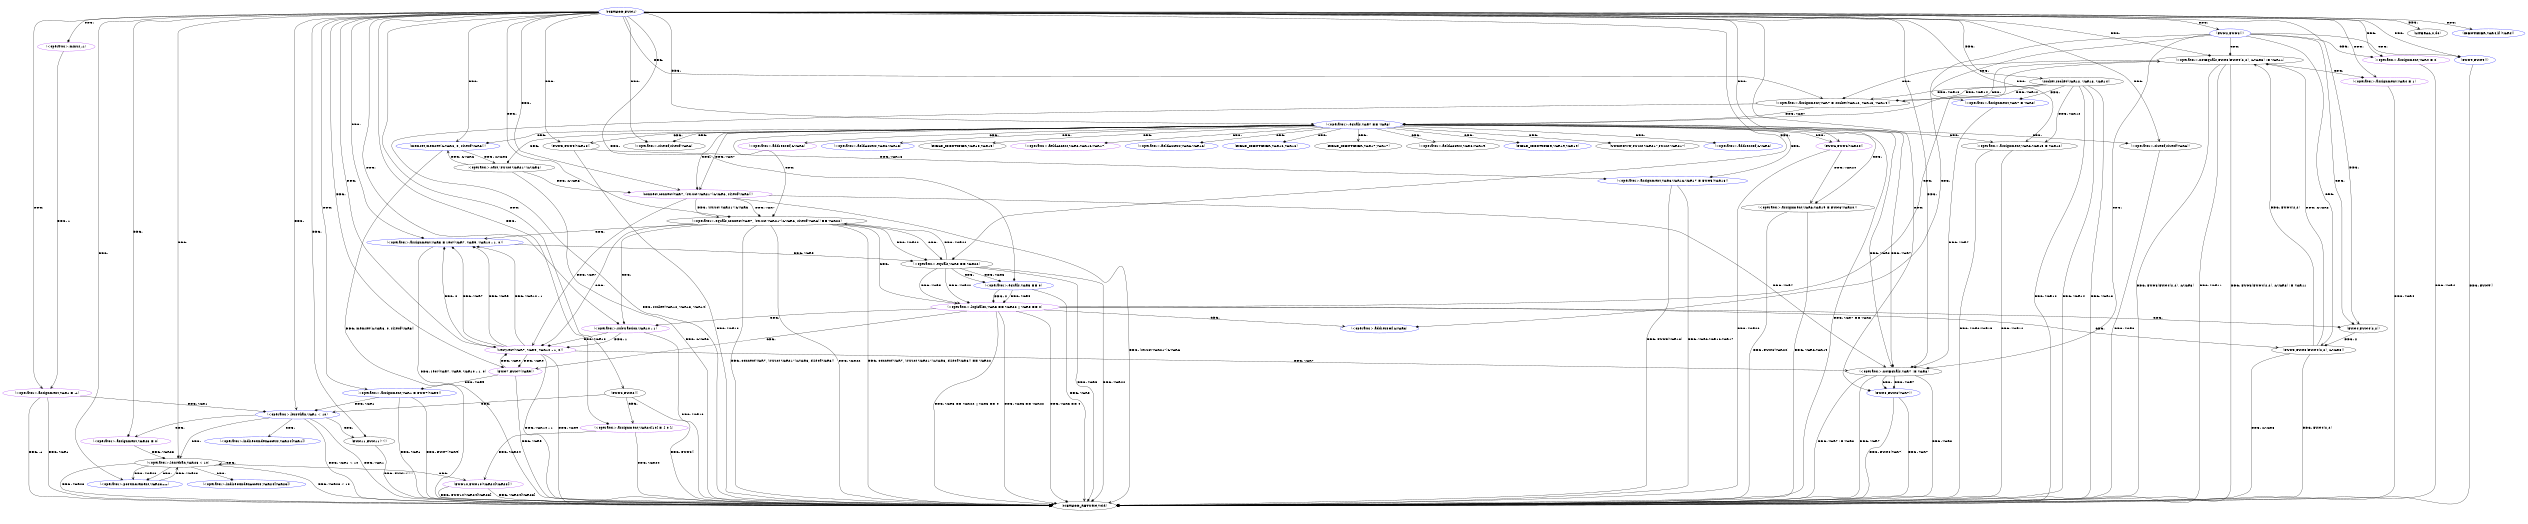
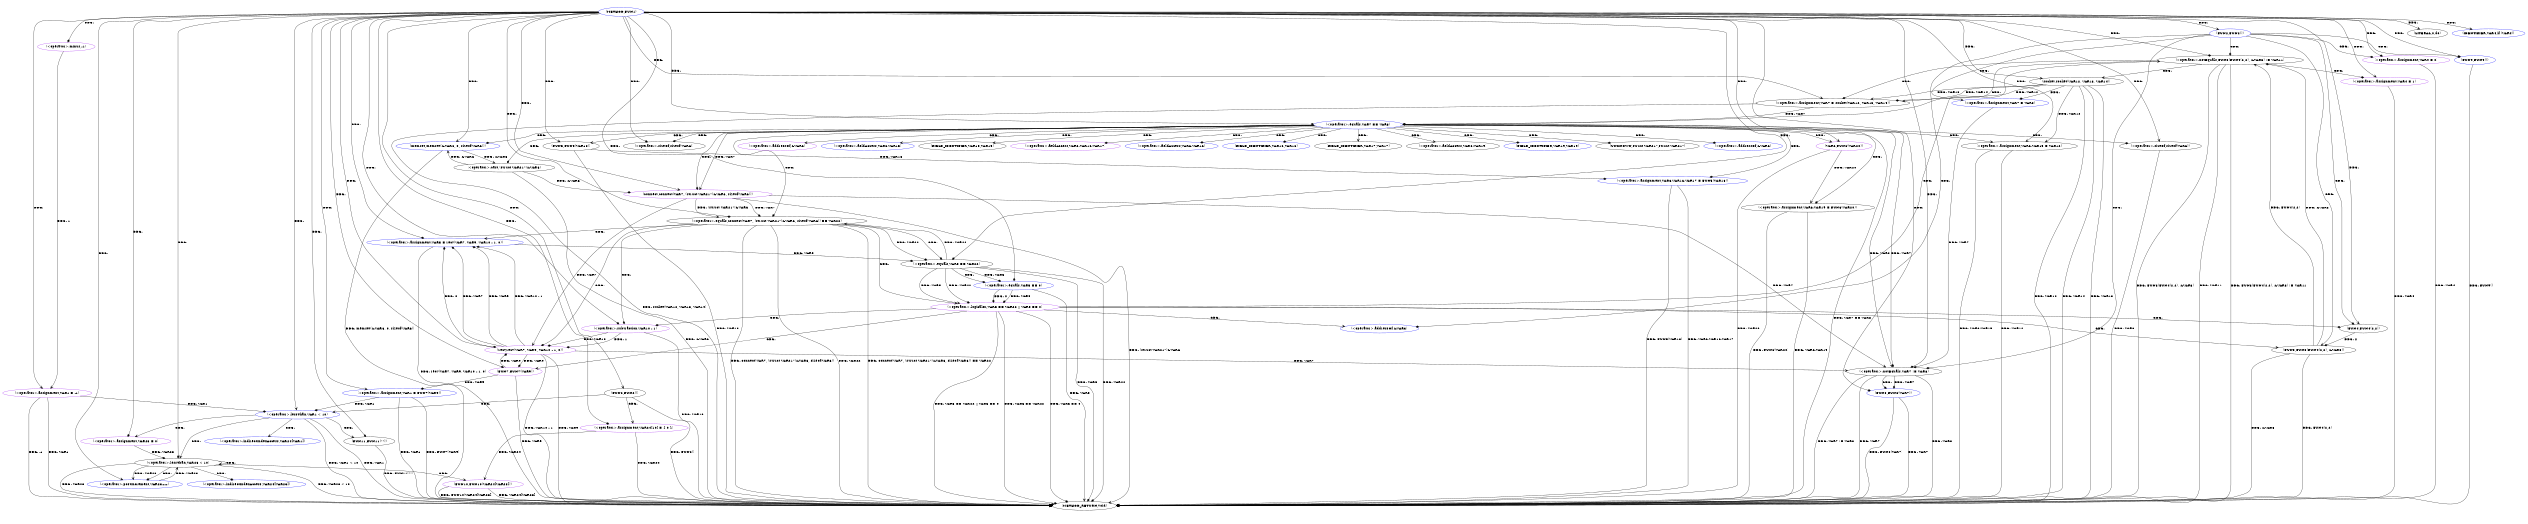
edge "(<operator>.notEquals,FUN3(FUN4(2,2), &VAR3) != VAR11)" -> "(socket,socket(VAR12, VAR13, VAR14))": added, label "CDG:"
node "(FUN6,FUN6(VAR20))": label "(FUN6,FUN6(VAR20))" -> "(VAR6,FUN6(VAR20))"
